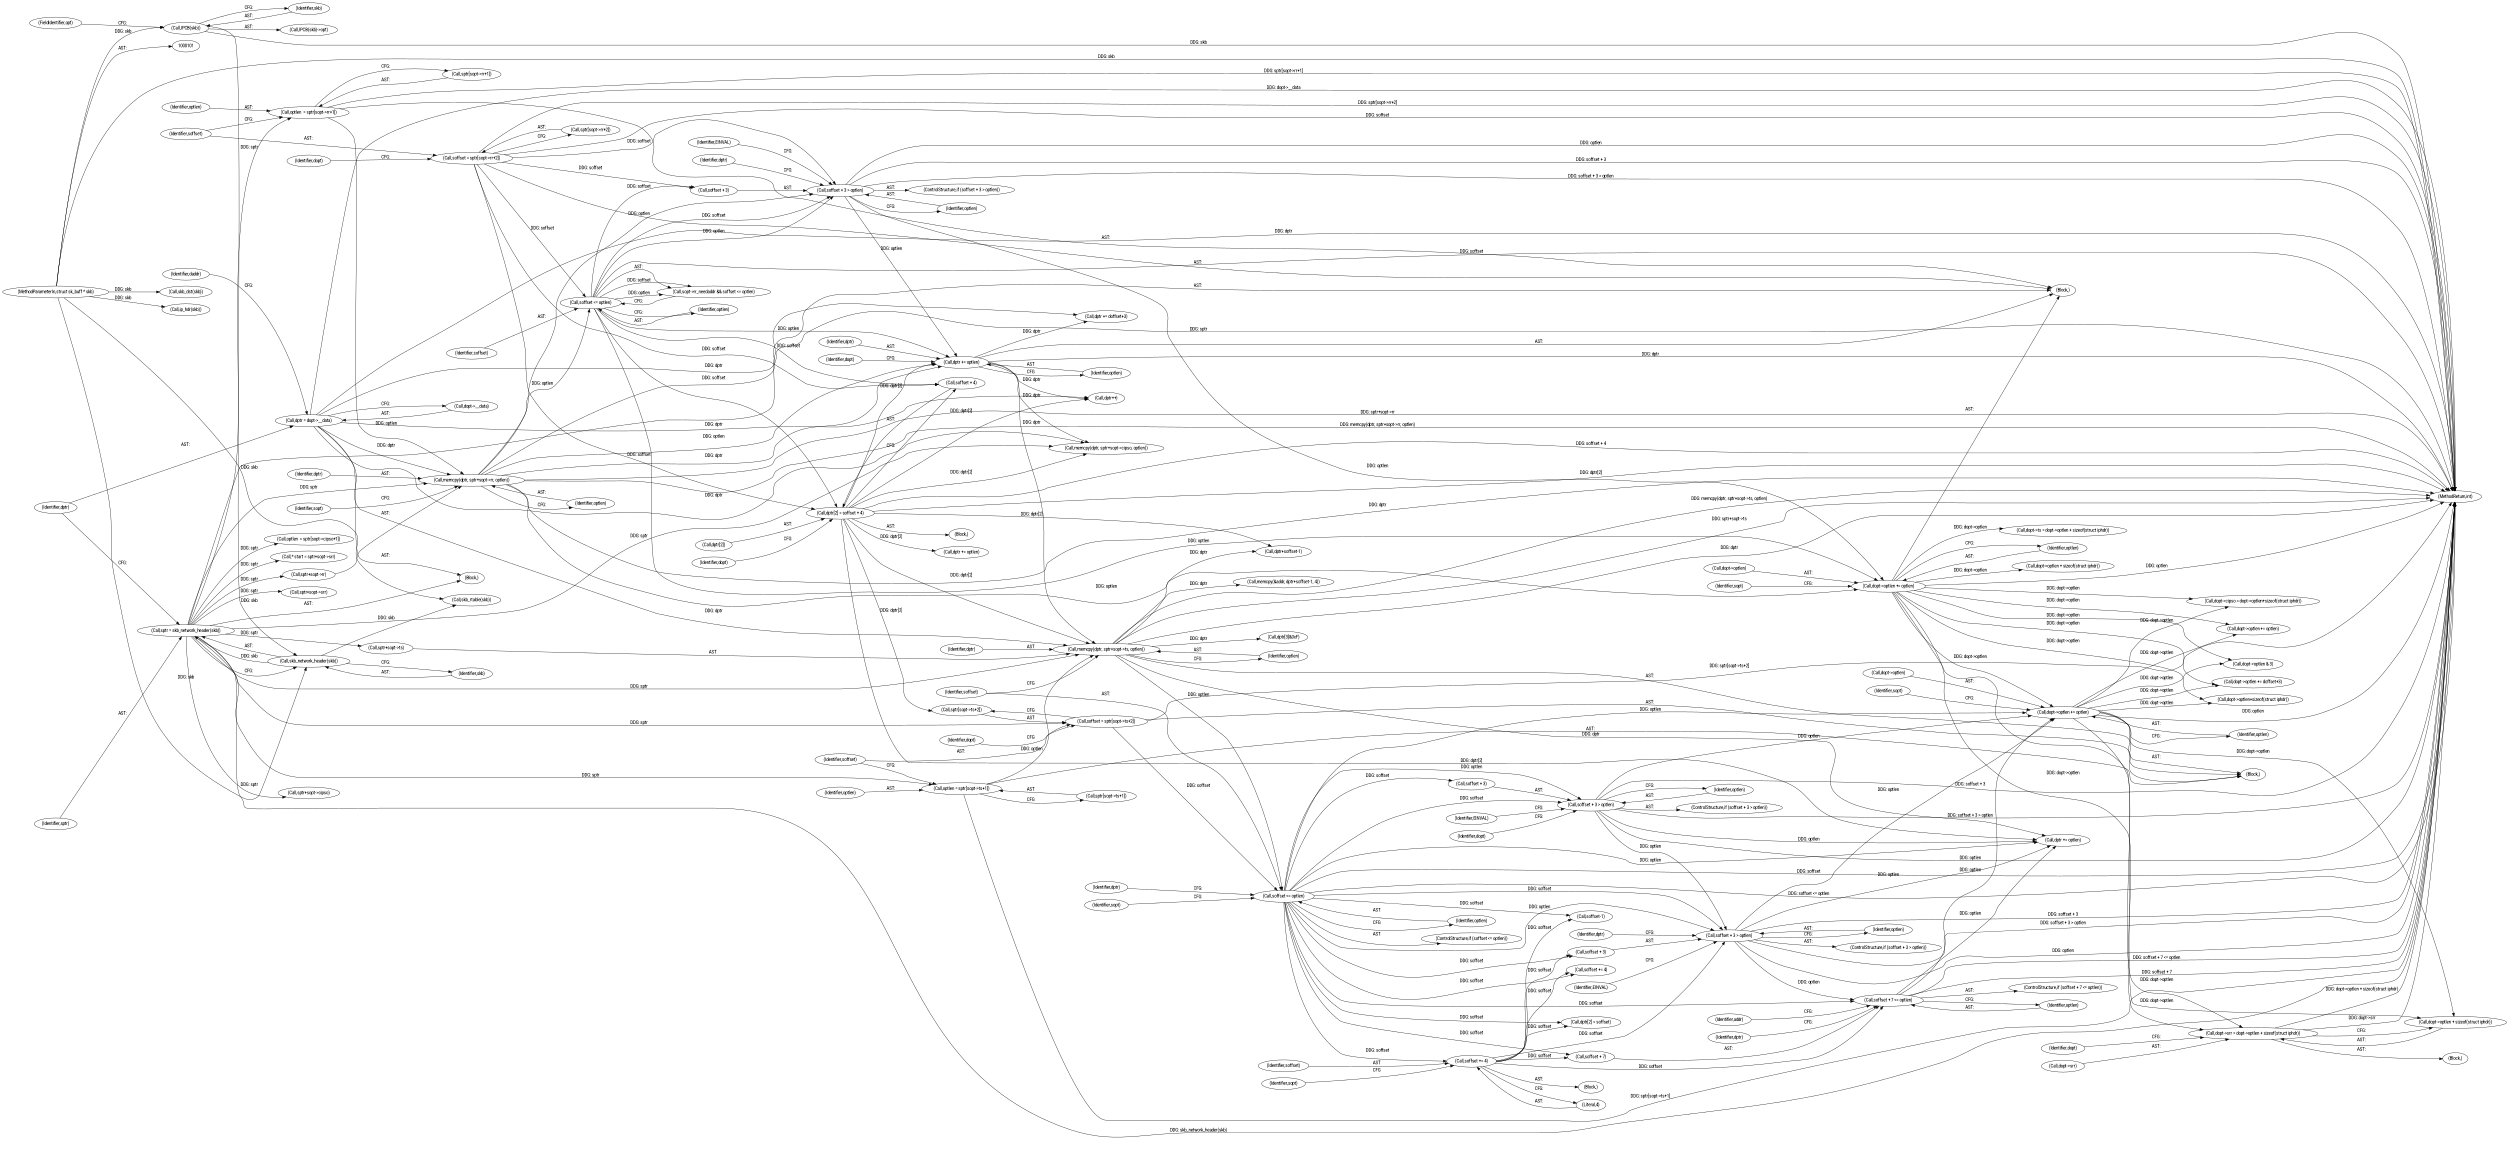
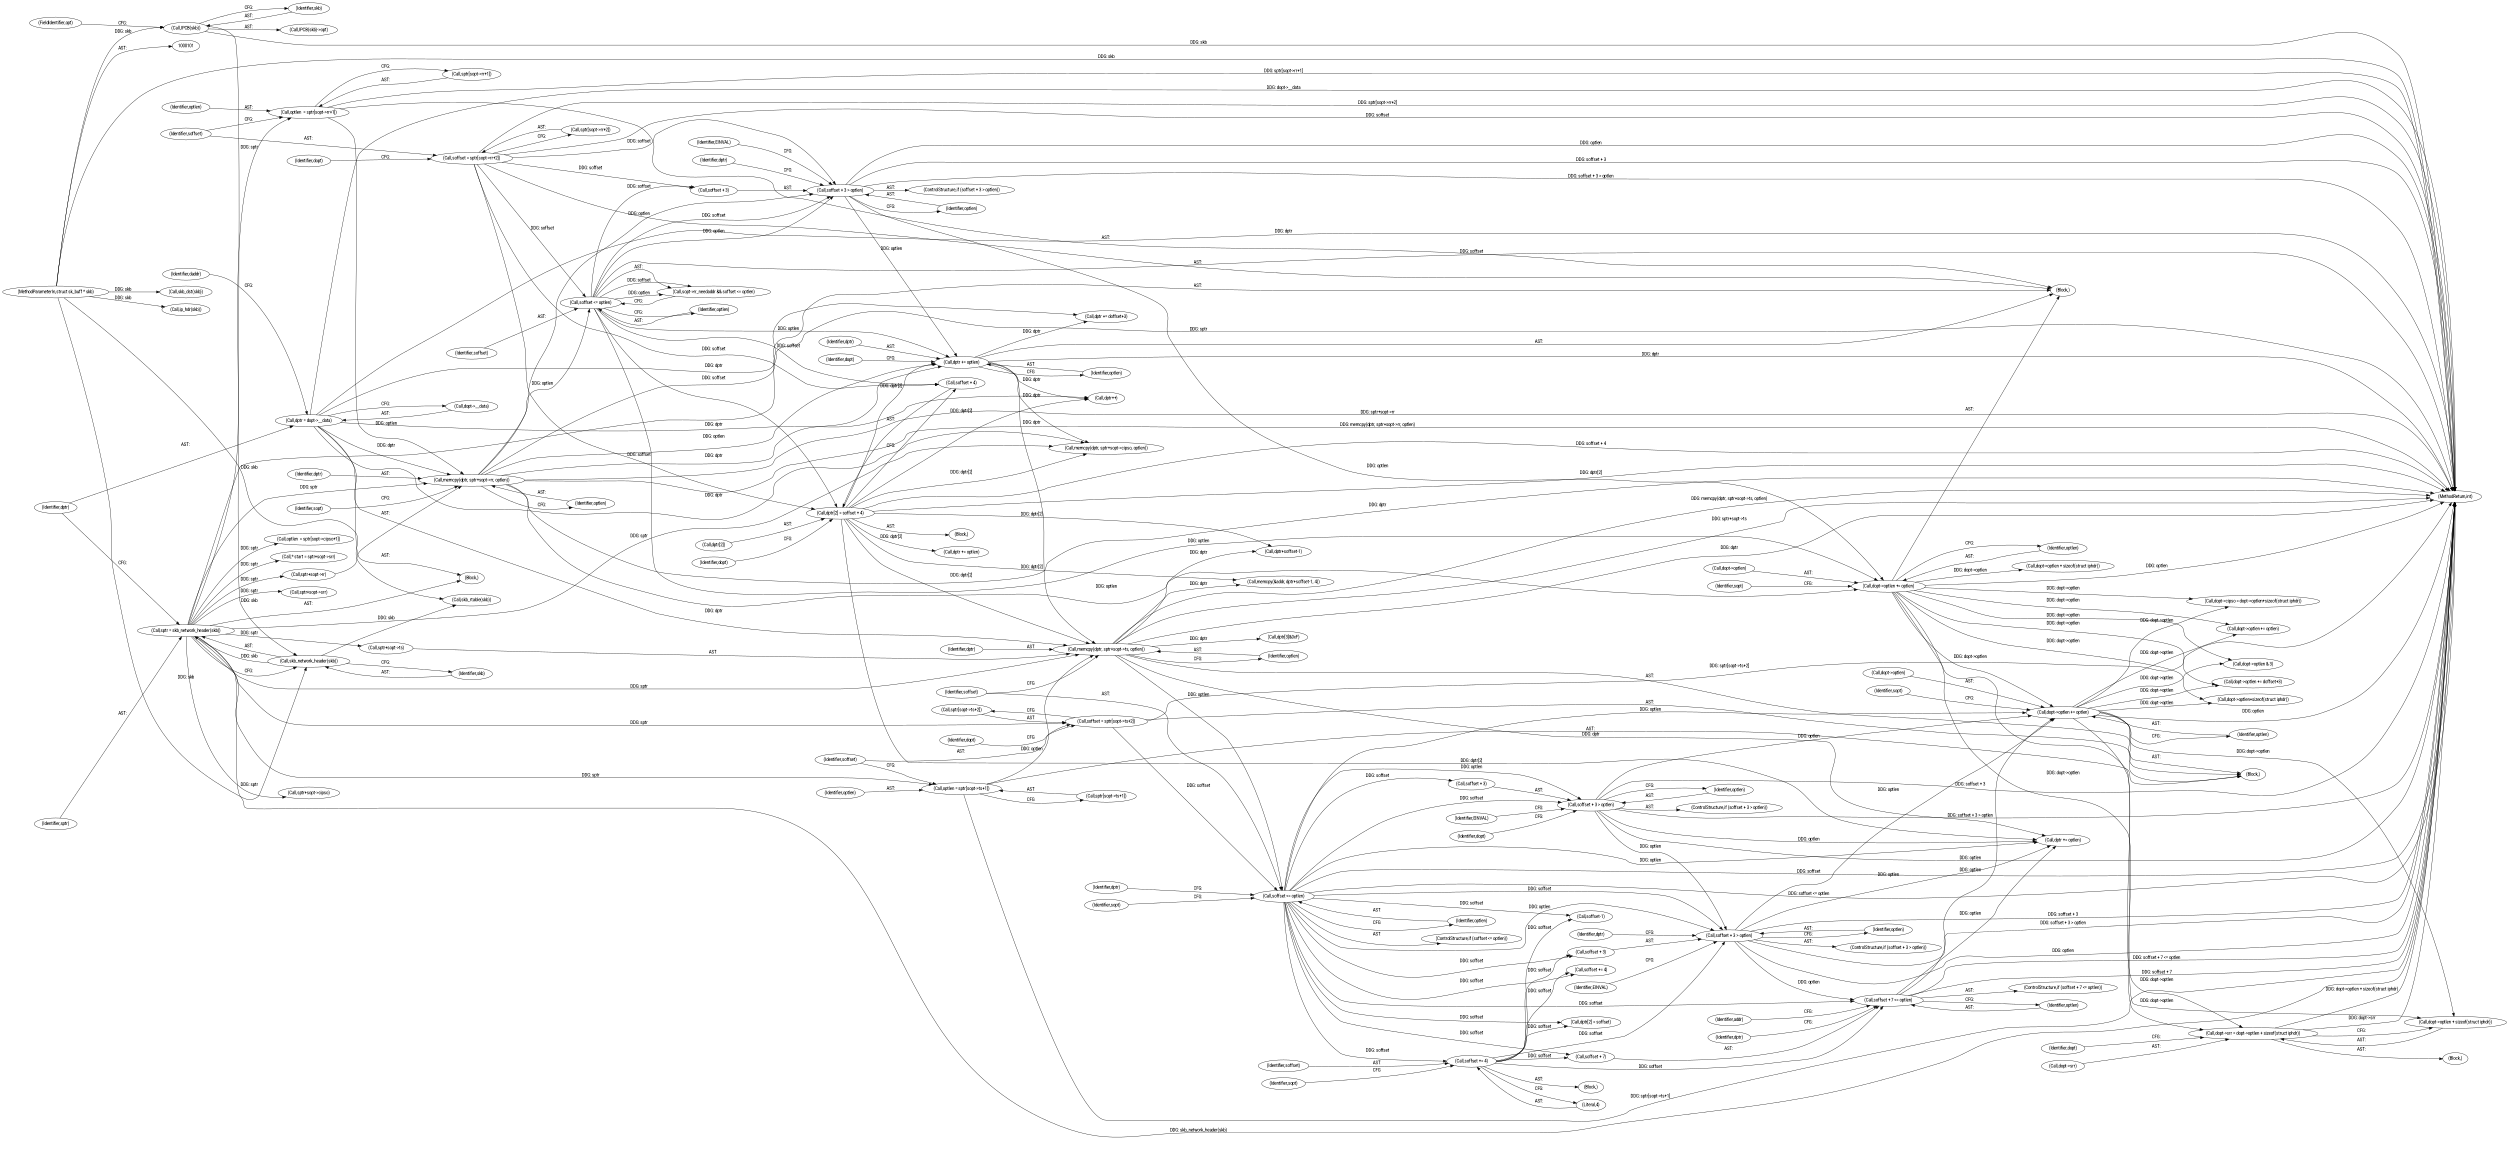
node "(Call,dopt->ts = dopt->optlen + sizeof(struct iphdr))": removed
edge "(Call,dptr[2] = soffset + 4)" -> "(Call,sptr[sopt->ts+2])": now "(Call,dptr[2] = soffset + 4)" -> "(Call,memcpy(&addr, dptr+soffset-1, 4))"
